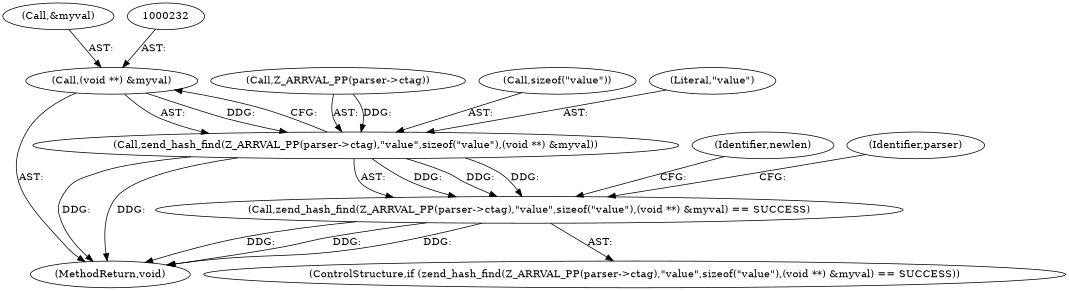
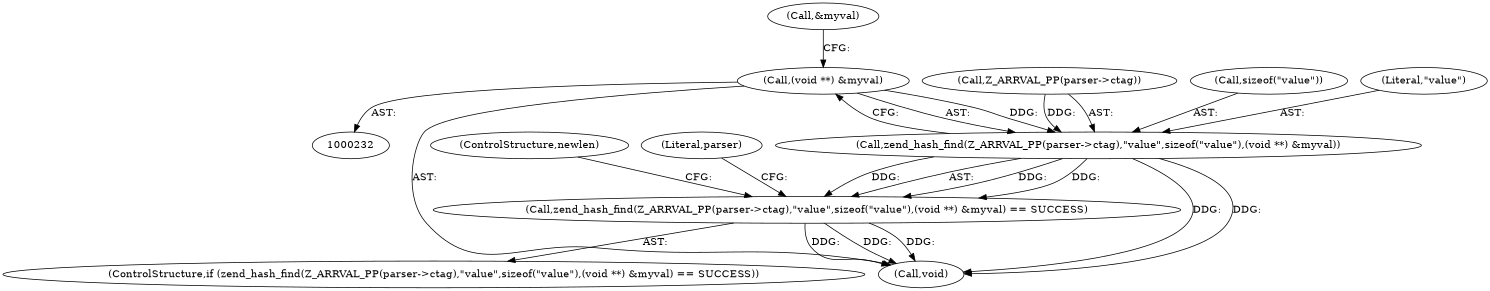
edge "1000232" -> "(Call,(void **) &myval)": reversed
edge "(Call,&myval)" -> "(Call,(void **) &myval)": label "AST: " -> "CFG: "
node "(Identifier,newlen)": label "(Identifier,newlen)" -> "(ControlStructure,newlen)"
node "(Identifier,parser)": label "(Identifier,parser)" -> "(Literal,parser)"
node "(MethodReturn,void)": label "(MethodReturn,void)" -> "(Call,void)"
